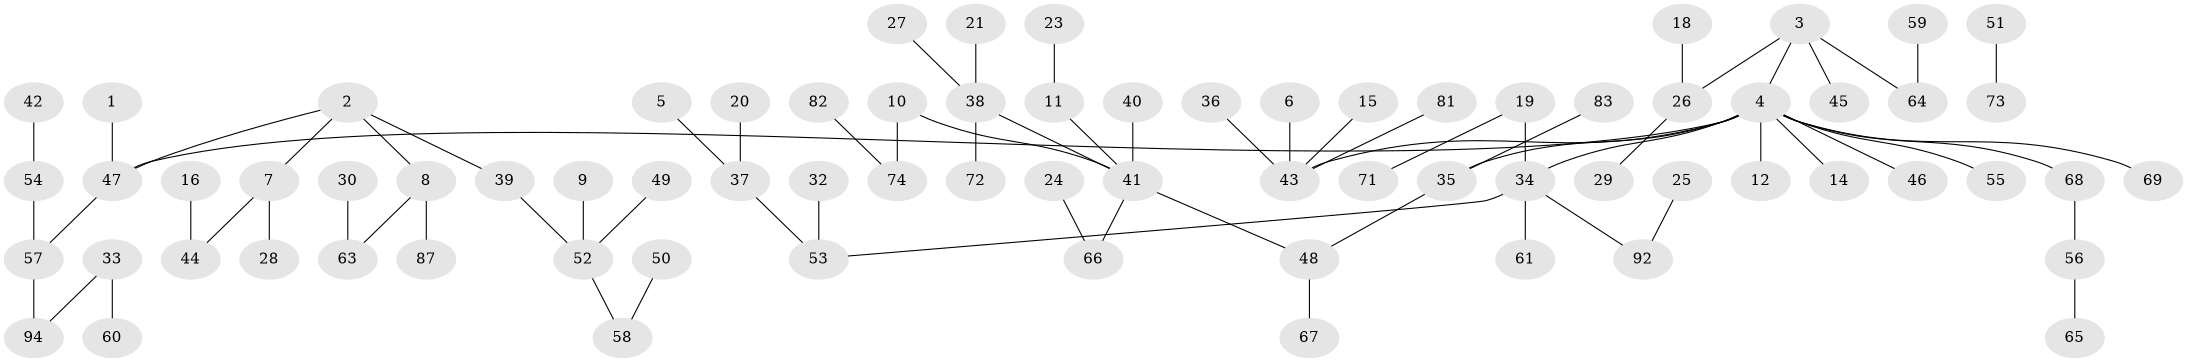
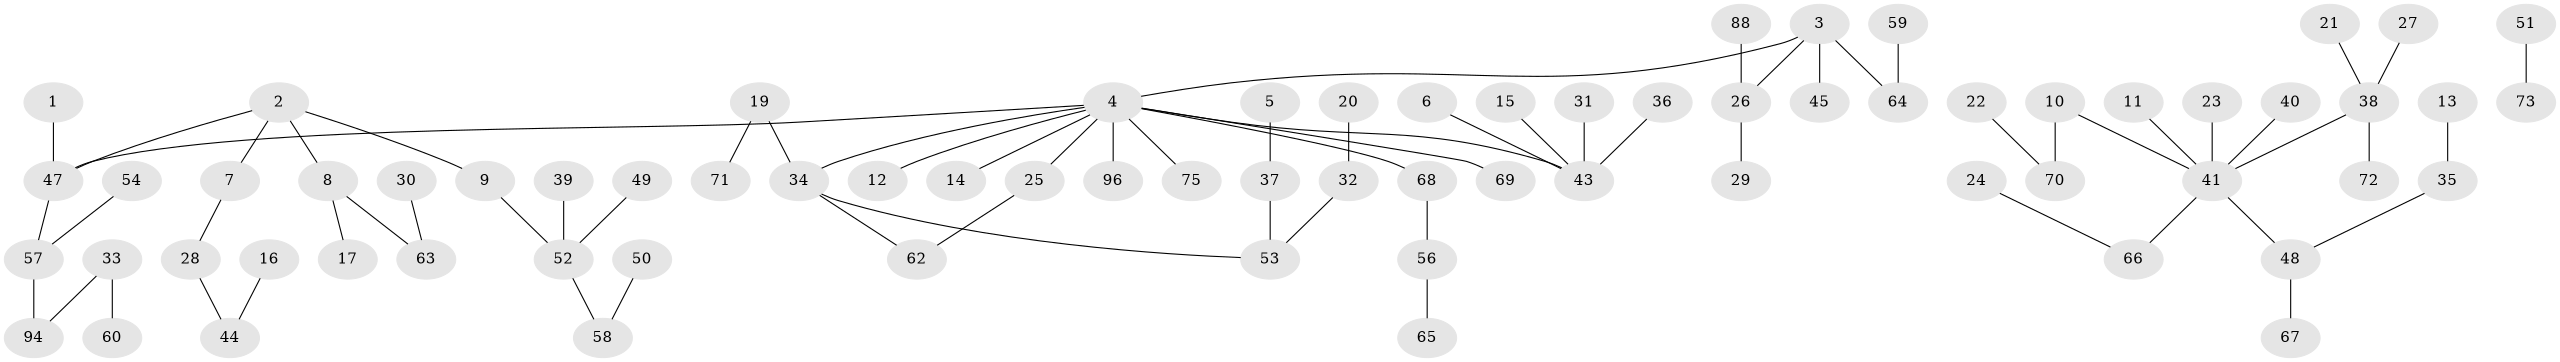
node "18": label "18" -> "88"
edge "23" -- "11": now "23" -- "41"
node "42": removed
node "82": label "82" -> "22"
node "81": label "81" -> "31"
node "83": label "83" -> "13"
edge "2" -- "39": now "2" -- "9"
edge "4" -- "35": now "4" -- "25"
edge "20" -- "37": now "20" -- "32"
node "74": label "74" -> "70"
node "46": label "46" -> "96"
node "55": label "55" -> "75"
edge "7" -- "44": now "28" -- "44"
node "87": label "87" -> "17"
node "61": removed
node "92": label "92" -> "62"
